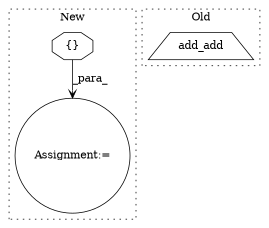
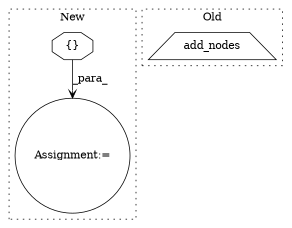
node "add_add": label "add_add" -> "add_nodes"
